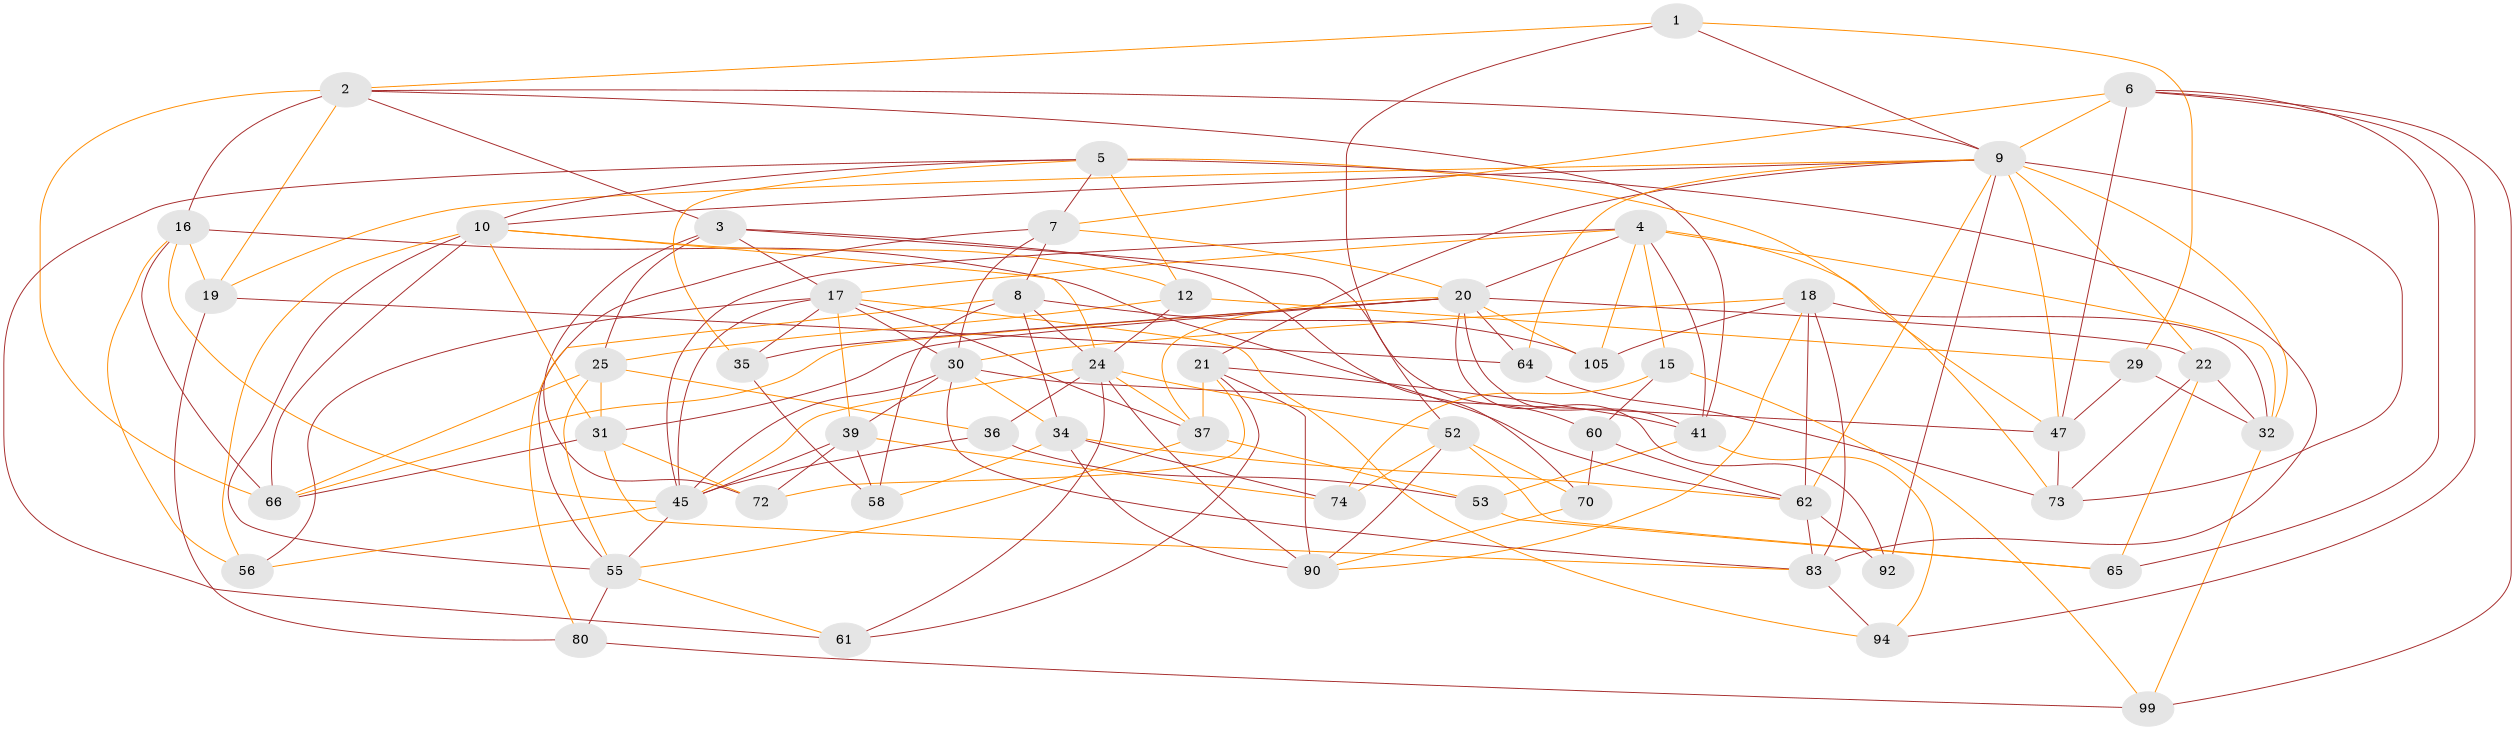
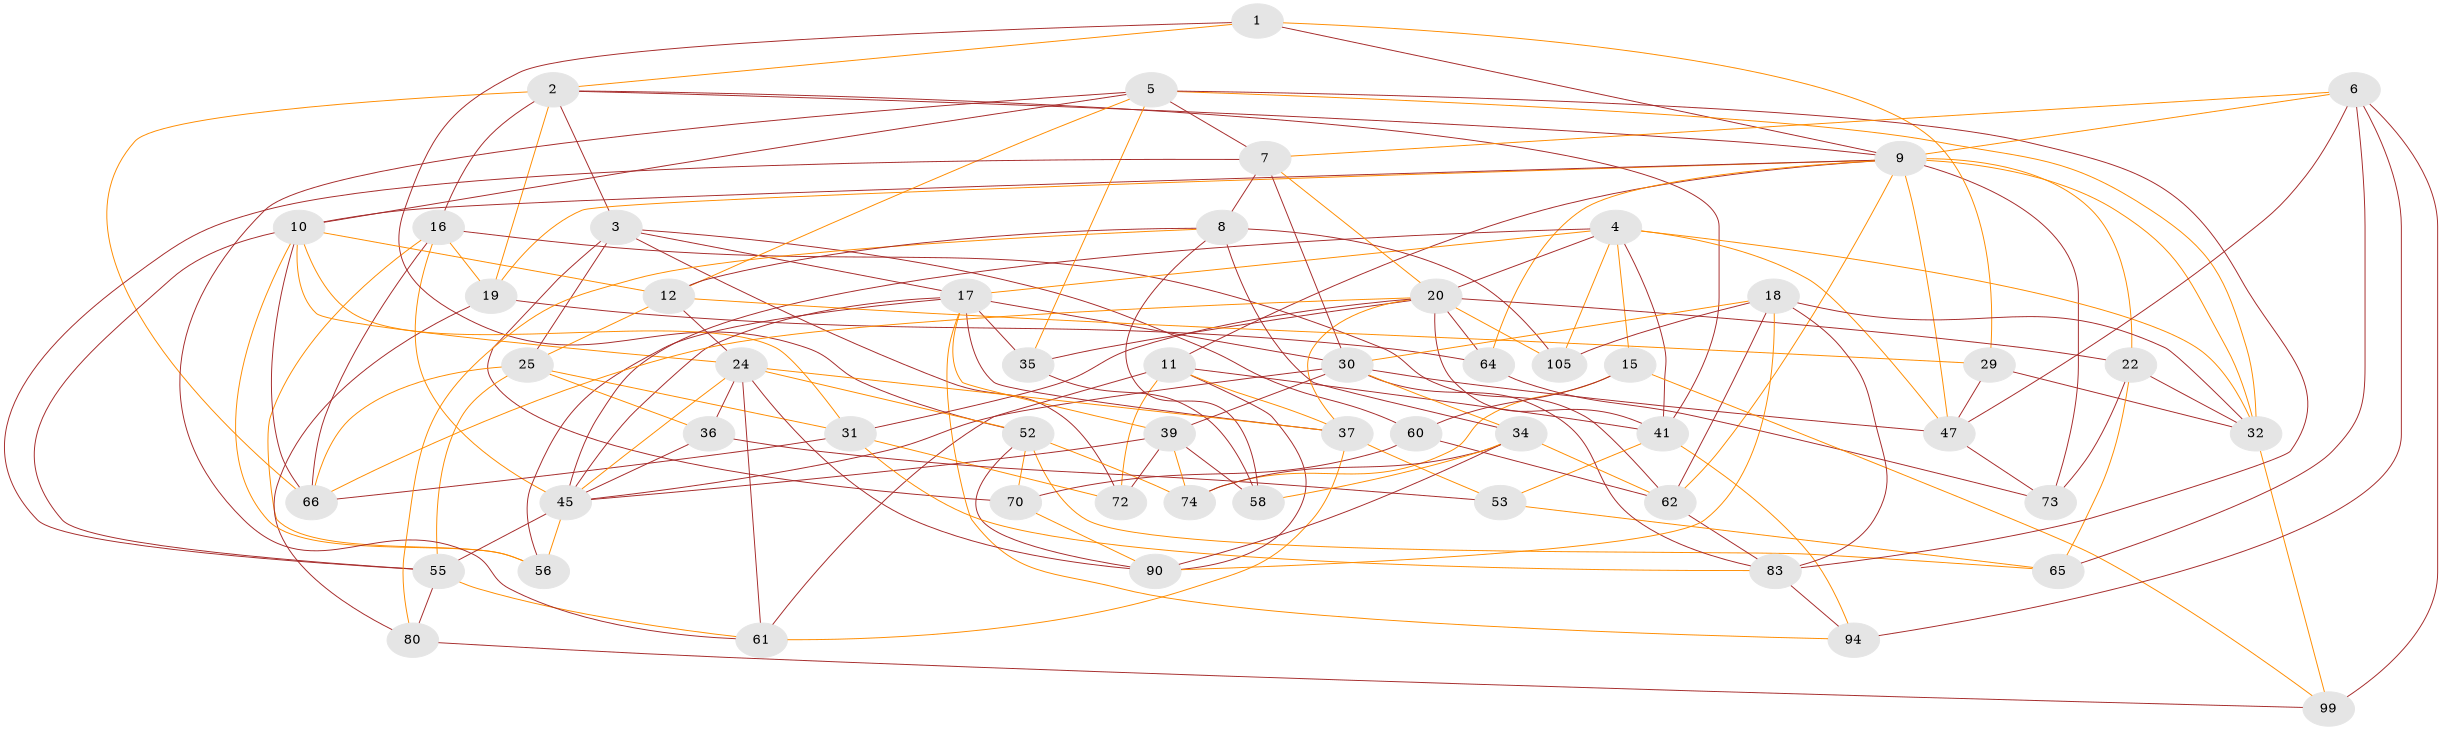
edge "5" -- "73": now "5" -- "32"
edge "8" -- "24": now "8" -- "12"
node "21": label "21" -> "11"
edge "37" -- "55": now "37" -- "61"
node "92": removed
